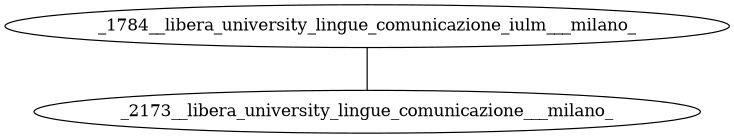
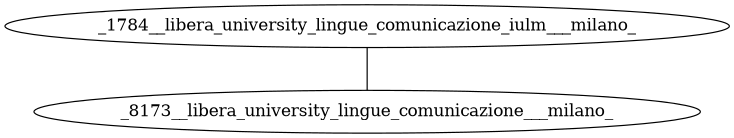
node "_2173__libera_university_lingue_comunicazione___milano_": label "_2173__libera_university_lingue_comunicazione___milano_" -> "_8173__libera_university_lingue_comunicazione___milano_"
